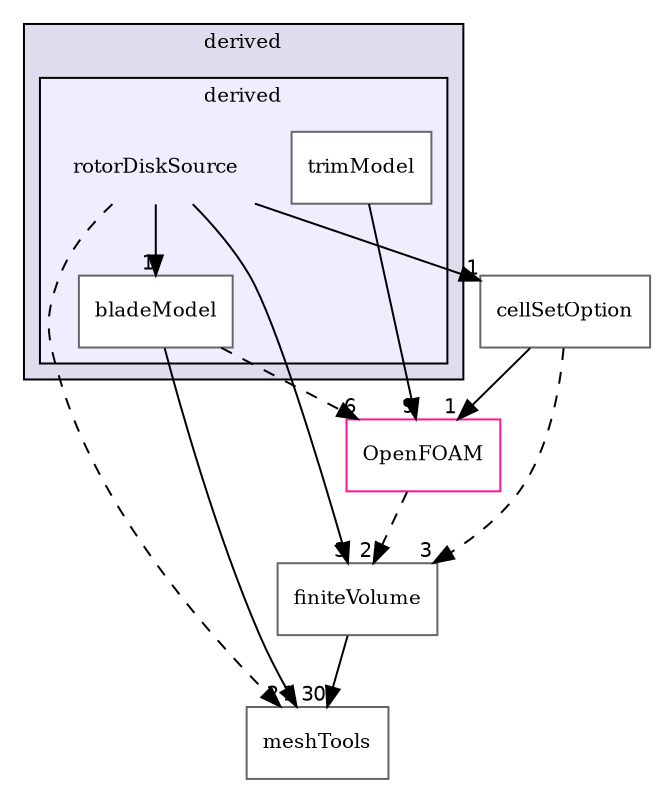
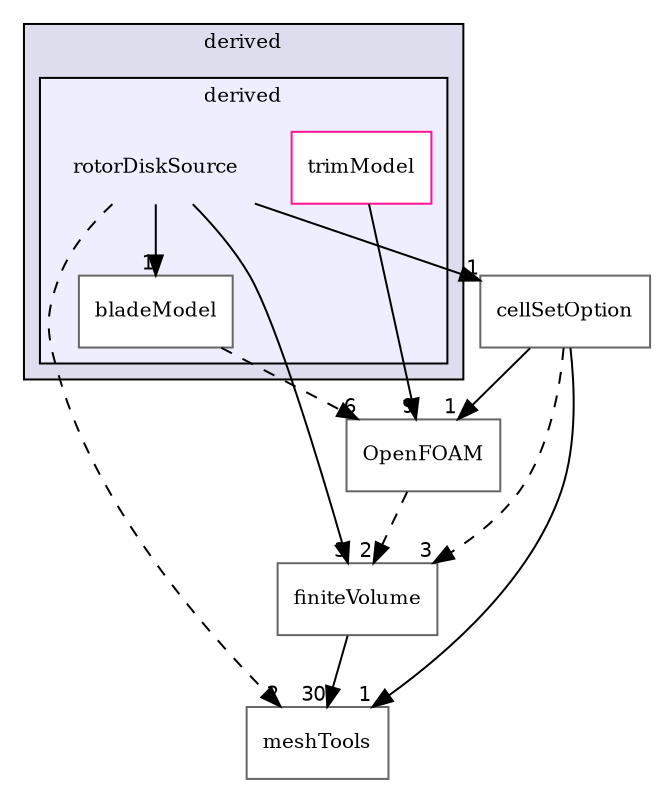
node "trimModel": color gray40 -> deeppink
node "OpenFOAM": color deeppink -> gray40
edge "bladeModel" -> "meshTools": now "cellSetOption" -> "meshTools"
